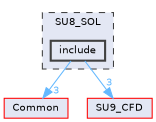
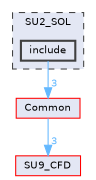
cluster "SU8_SOL": label "SU8_SOL" -> "SU2_SOL"
edge "include" -> "SU9_CFD": now "Common" -> "SU9_CFD"
